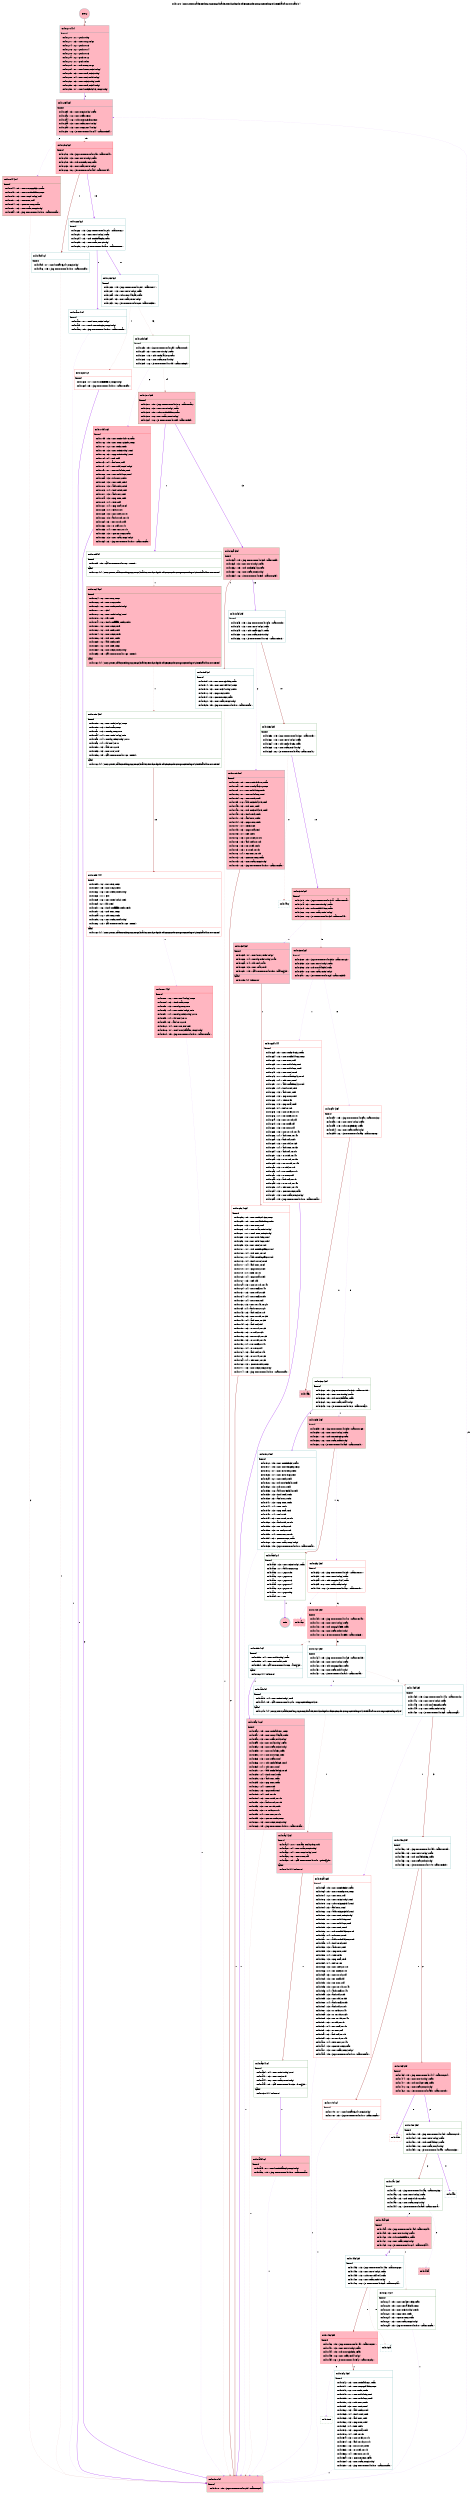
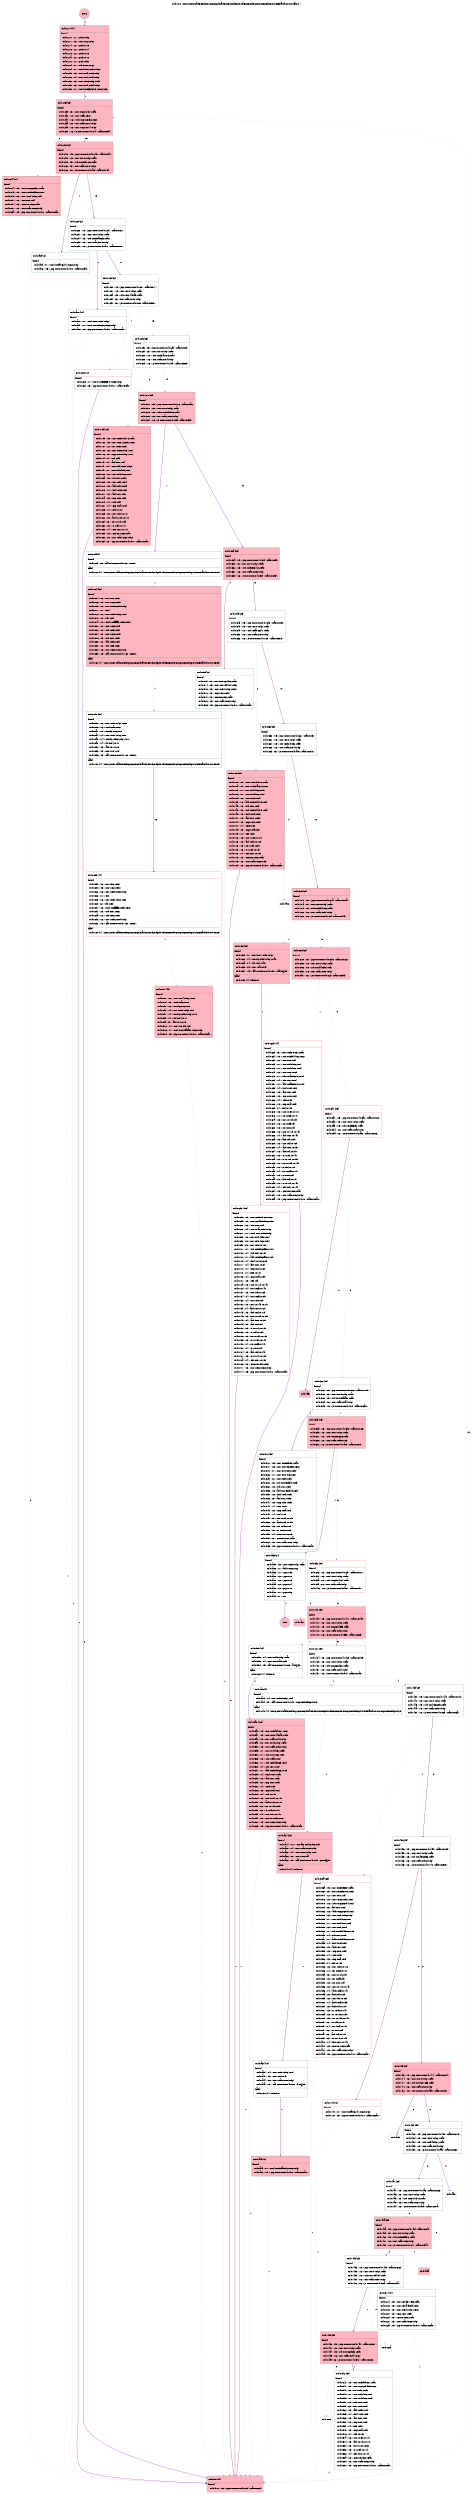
edge "0x40138e [25]" -> "0x40162f [144]": reversed
edge "0x401a0f [12]" -> "0x401b10 [5]": now "0x4012cc [22]" -> "0x401b10 [5]"
edge "0x4014ba [25]" -> "0x401614 [27]": now "0x4014ba [25]" -> "0x401aea"
